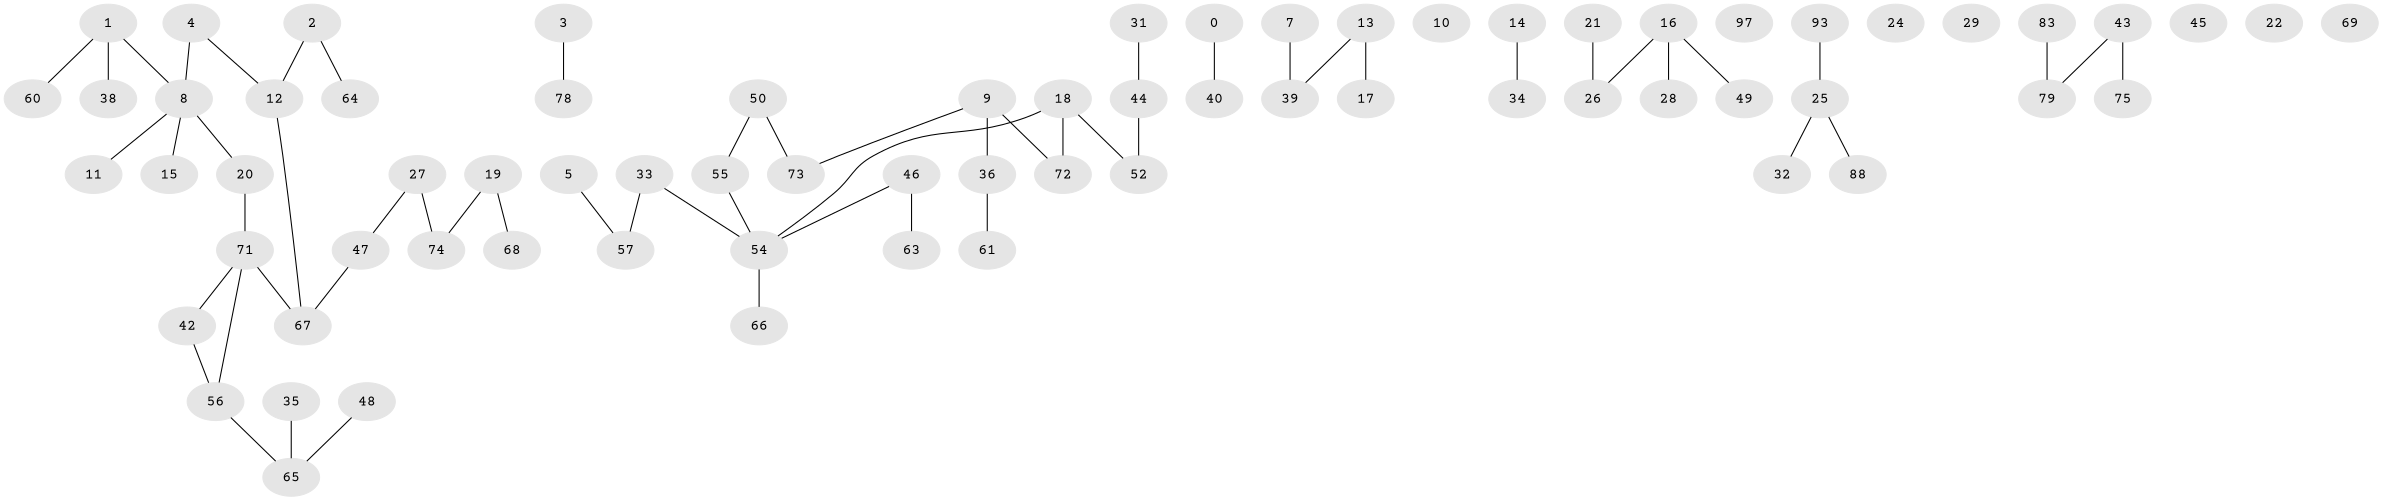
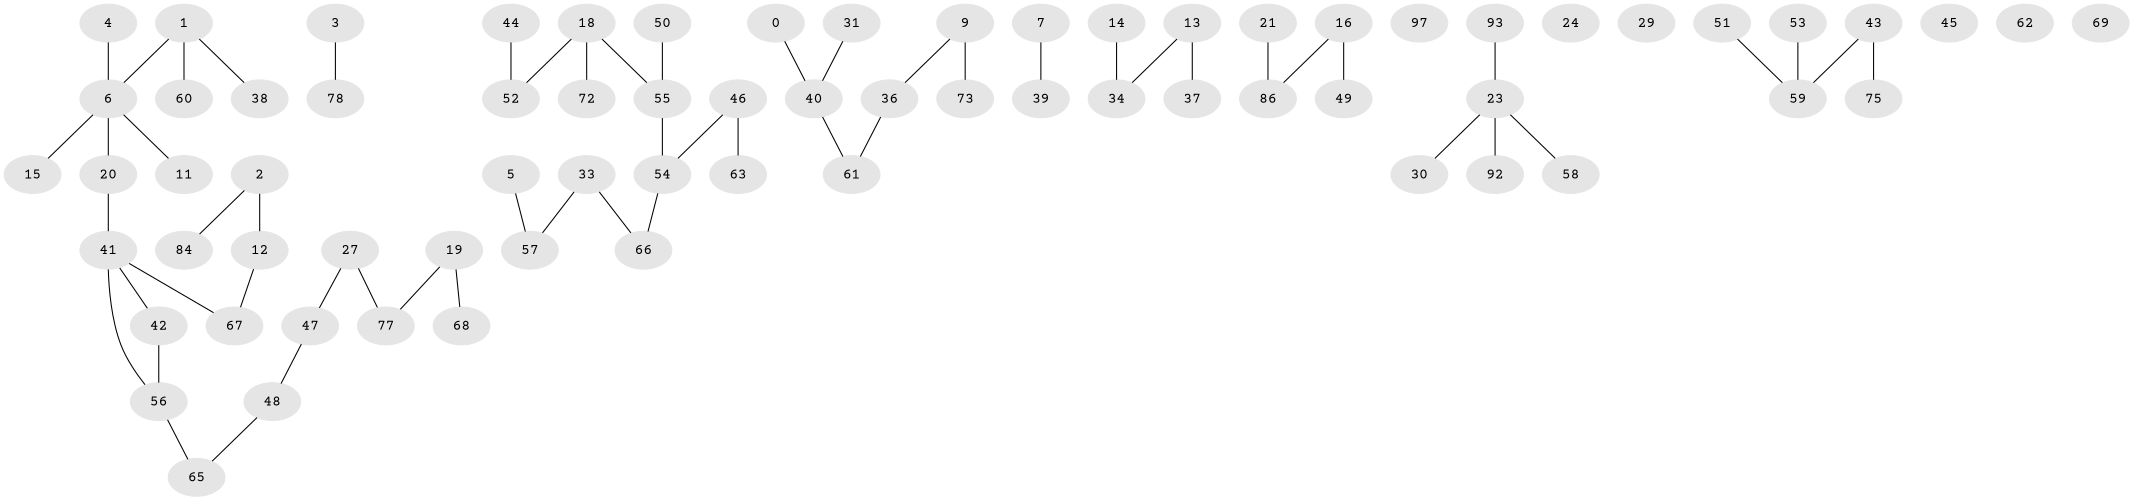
node "10": removed
node "51": added
node "83": label "83" -> "53"
node "22": label "22" -> "62"
edge "4" -- "12": removed
edge "31" -- "44": now "31" -- "40"
edge "13" -- "39": now "13" -- "34"
node "8": label "8" -> "6"
node "64": label "64" -> "84"
node "17": label "17" -> "37"
node "26": label "26" -> "86"
node "28": removed
node "25": label "25" -> "23"
node "79": label "79" -> "59"
edge "50" -- "73": removed
edge "40" -- "61": added
edge "9" -- "72": removed
edge "18" -- "54": now "18" -- "55"
node "30": added
node "32": label "32" -> "92"
node "88": label "88" -> "58"
edge "33" -- "54": now "33" -- "66"
node "71": label "71" -> "41"
node "74": label "74" -> "77"
edge "47" -- "67": now "47" -- "48"
node "35": removed
